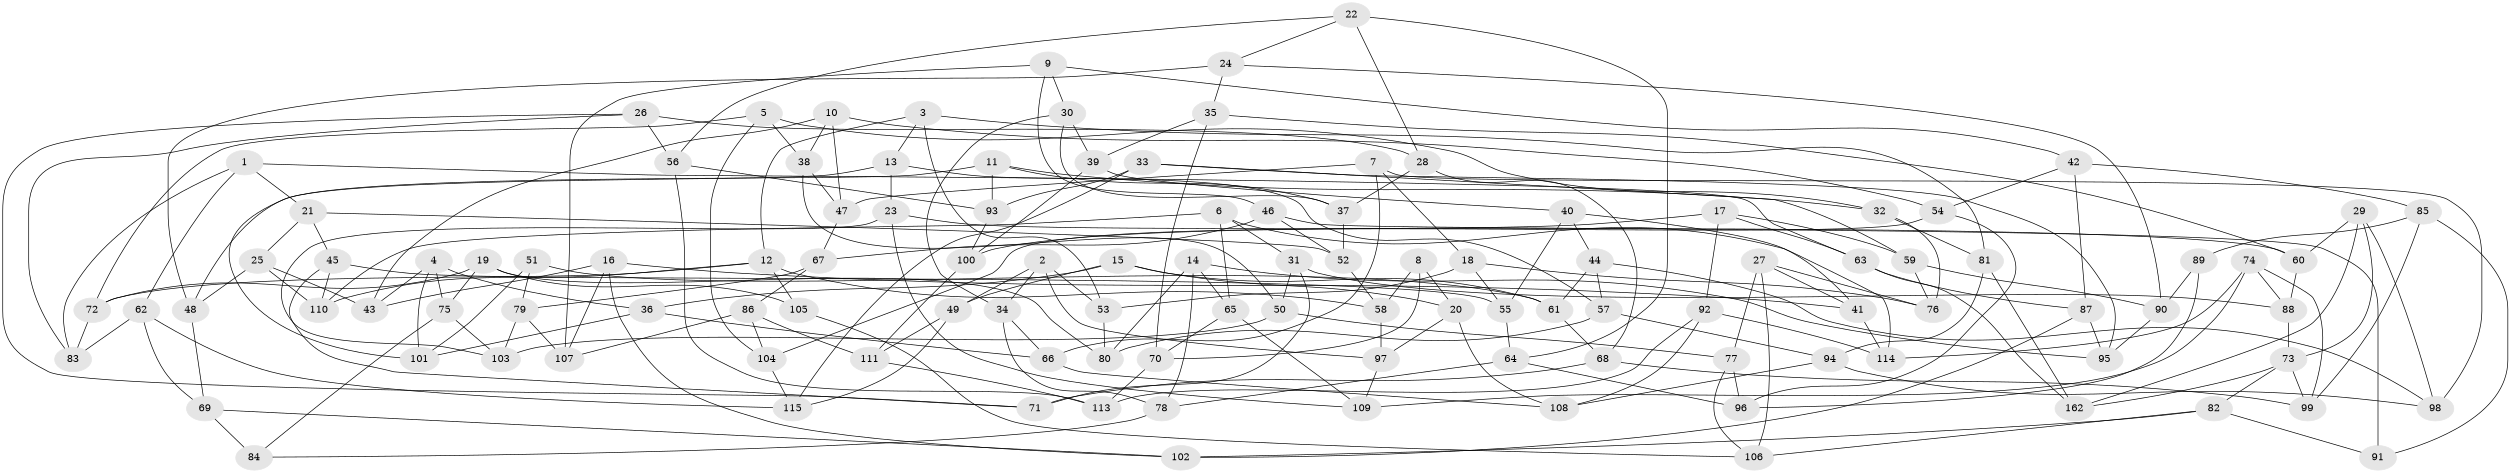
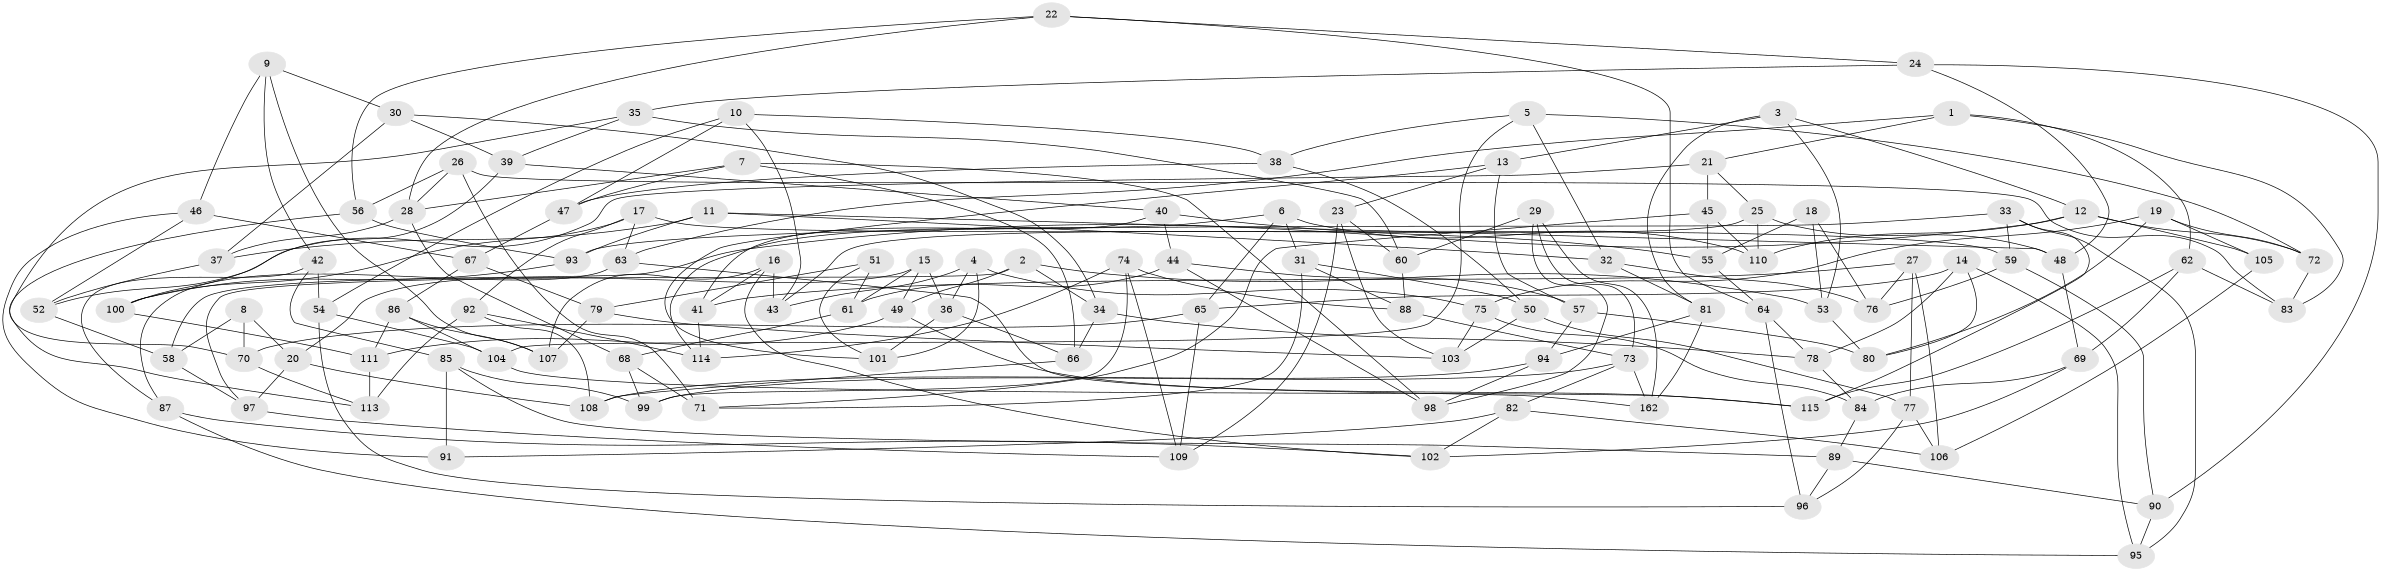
edge "7" -- "18": now "7" -- "28"
edge "84" -- "89": added
